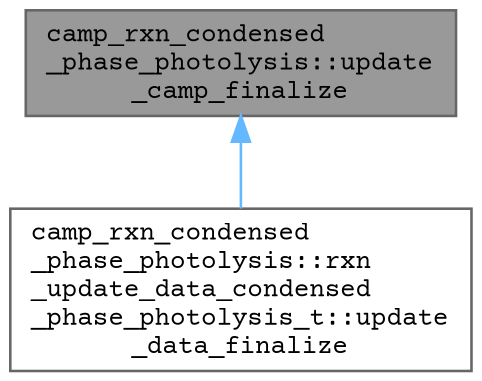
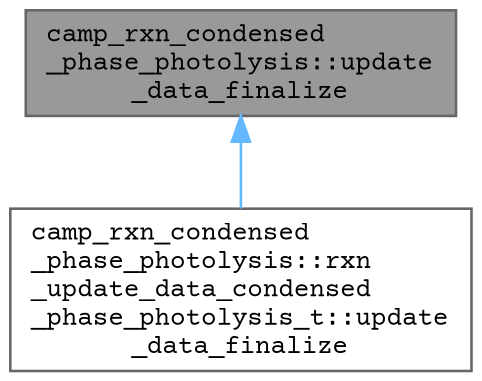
node "camp_rxn_condensed _phase_photolysis::update _camp_finalize": label "camp_rxn_condensed _phase_photolysis::update _camp_finalize" -> "camp_rxn_condensed _phase_photolysis::update _data_finalize"
